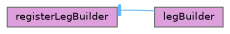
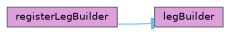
edge "legBuilder" -> "registerLegBuilder": reversed
